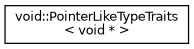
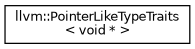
node "void::PointerLikeTypeTraits < void * >": label "void::PointerLikeTypeTraits < void * >" -> "llvm::PointerLikeTypeTraits < void * >"
